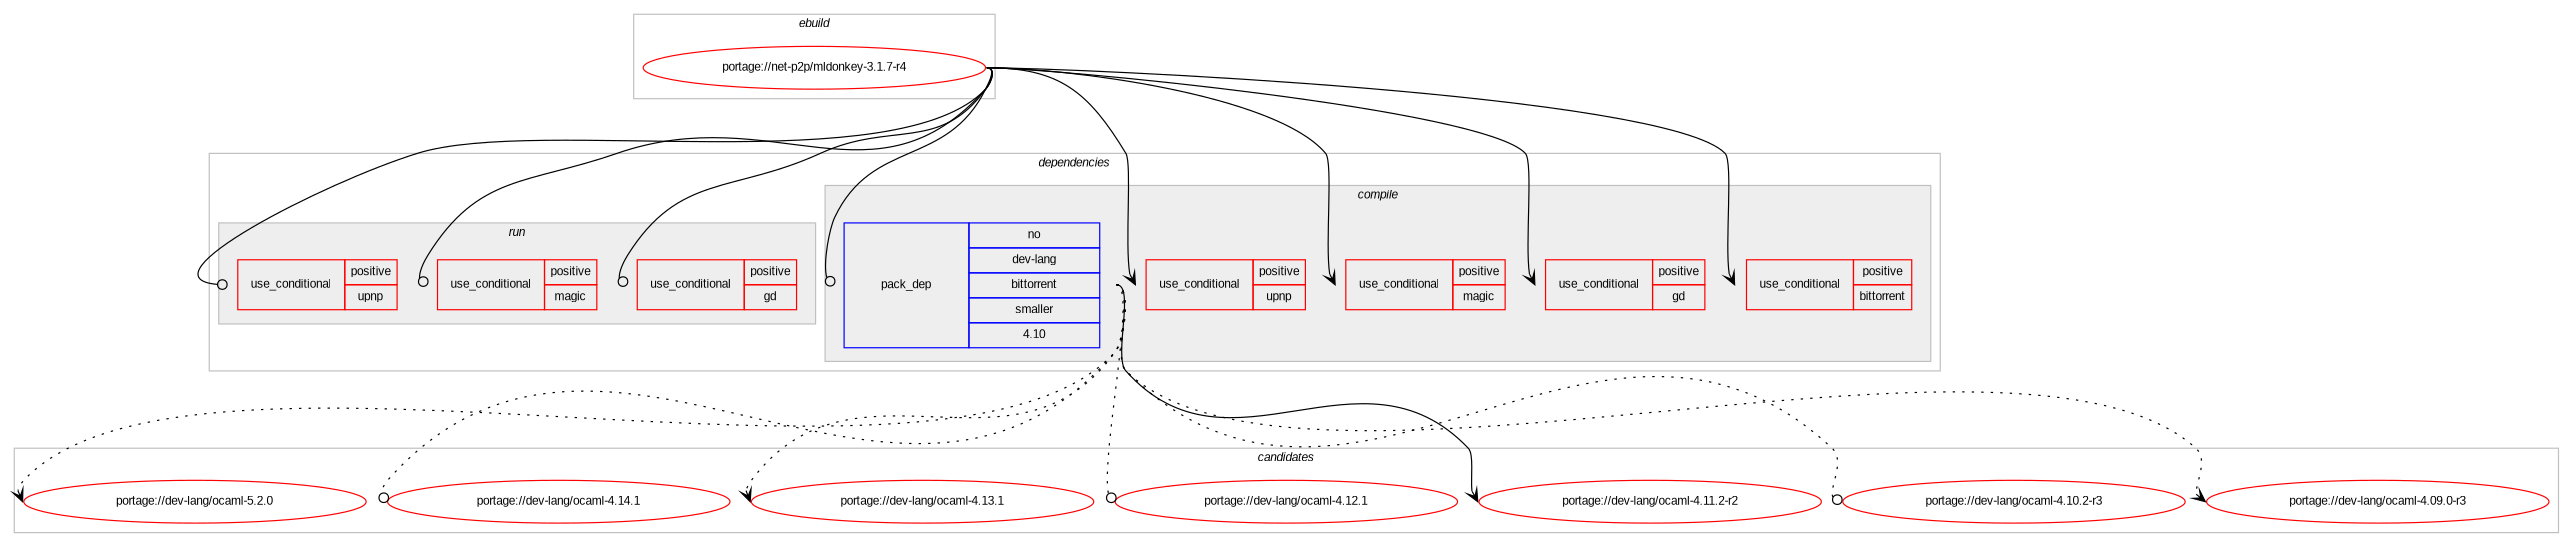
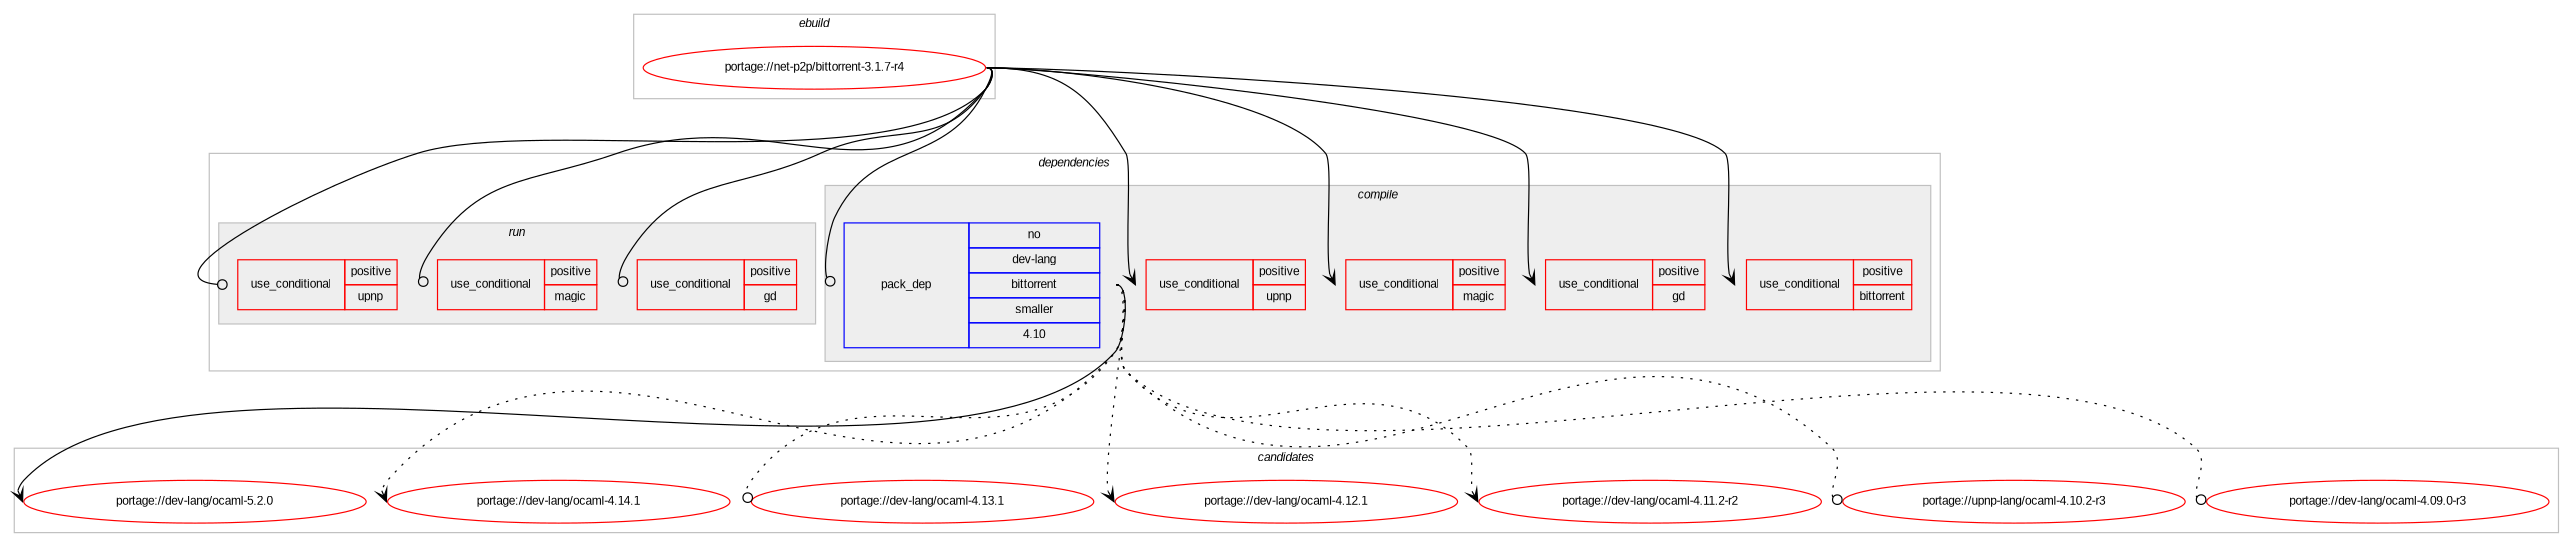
node "portage://net-p2p/mldonkey-3.1.7-r4": label "portage://net-p2p/mldonkey-3.1.7-r4" -> "portage://net-p2p/bittorrent-3.1.7-r4"
edge "pack_dep" -> "portage://dev-lang/ocaml-4.12.1": arrowhead odot -> vee
edge "pack_dep" -> "portage://dev-lang/ocaml-4.09.0-r3": arrowhead vee -> odot
edge "pack_dep" -> "portage://dev-lang/ocaml-4.14.1": arrowhead odot -> vee
edge "pack_dep" -> "portage://dev-lang/ocaml-4.11.2-r2": style solid -> dotted
edge "pack_dep" -> "portage://dev-lang/ocaml-4.13.1": arrowhead vee -> odot
edge "pack_dep" -> "portage://dev-lang/ocaml-5.2.0": style dotted -> solid
node "portage://dev-lang/ocaml-4.10.2-r3": label "portage://dev-lang/ocaml-4.10.2-r3" -> "portage://upnp-lang/ocaml-4.10.2-r3"
